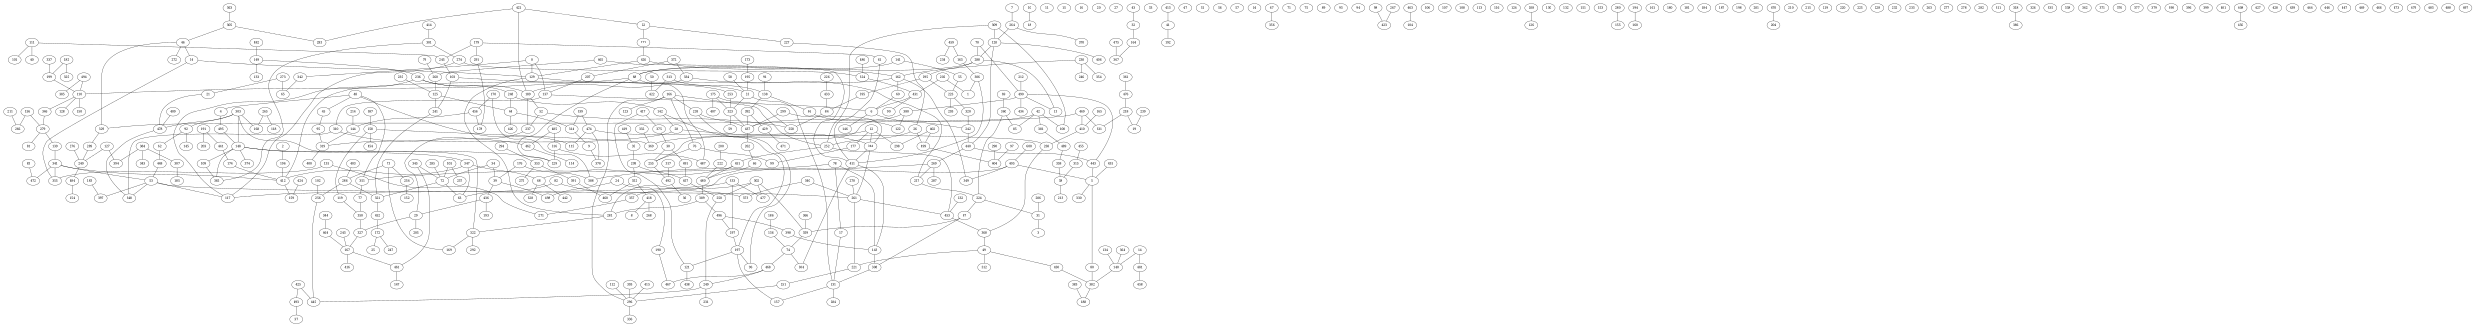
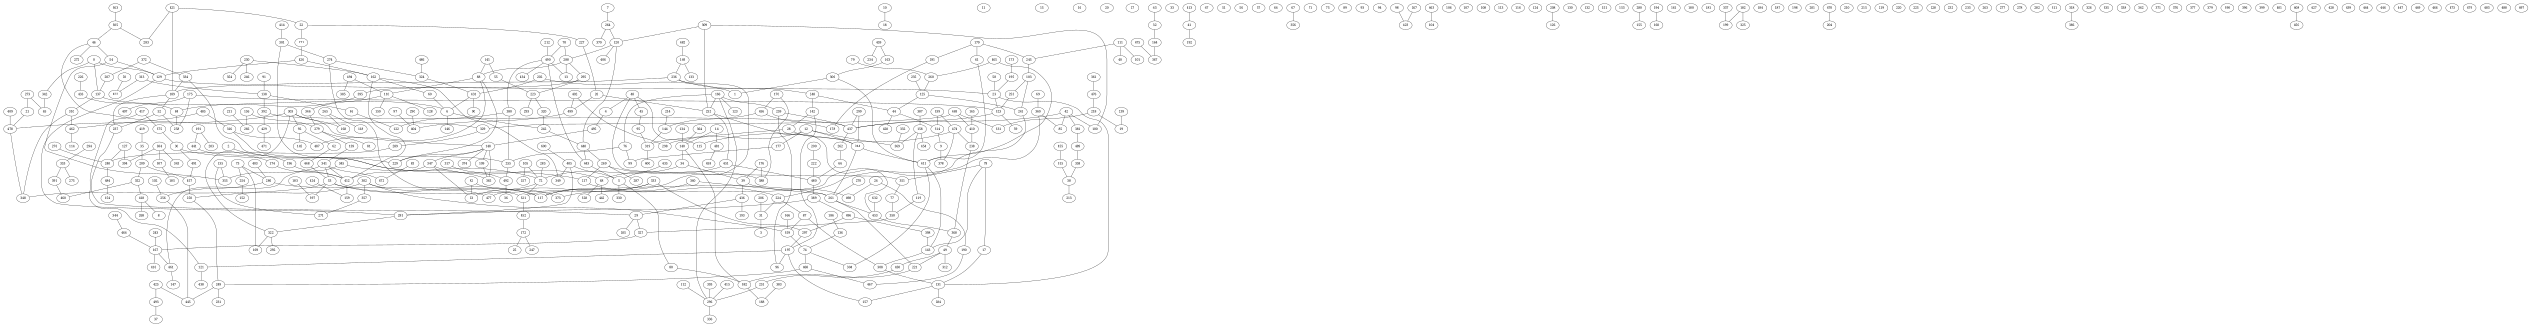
edge "199" -- "110": removed
edge "140" -- "34": added
